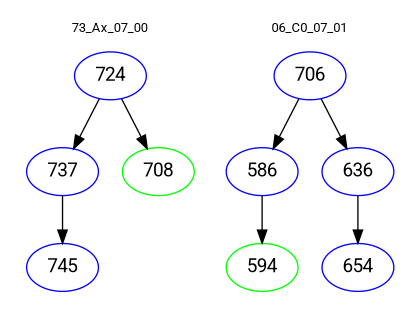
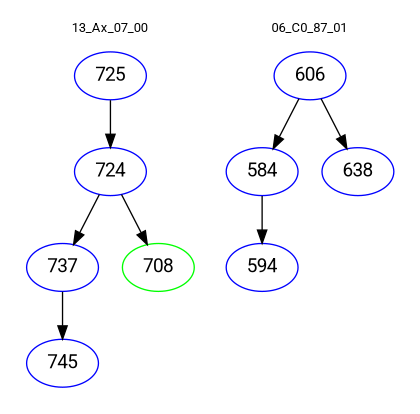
cluster "73_Ax_07_00": label "73_Ax_07_00" -> "13_Ax_07_00"
cluster "06_C0_07_01": label "06_C0_07_01" -> "06_C0_87_01"
node "725": added
node "706": label "706" -> "606"
node "586": label "586" -> "584"
node "636": label "636" -> "638"
node "594": color green -> blue
node "654": removed
